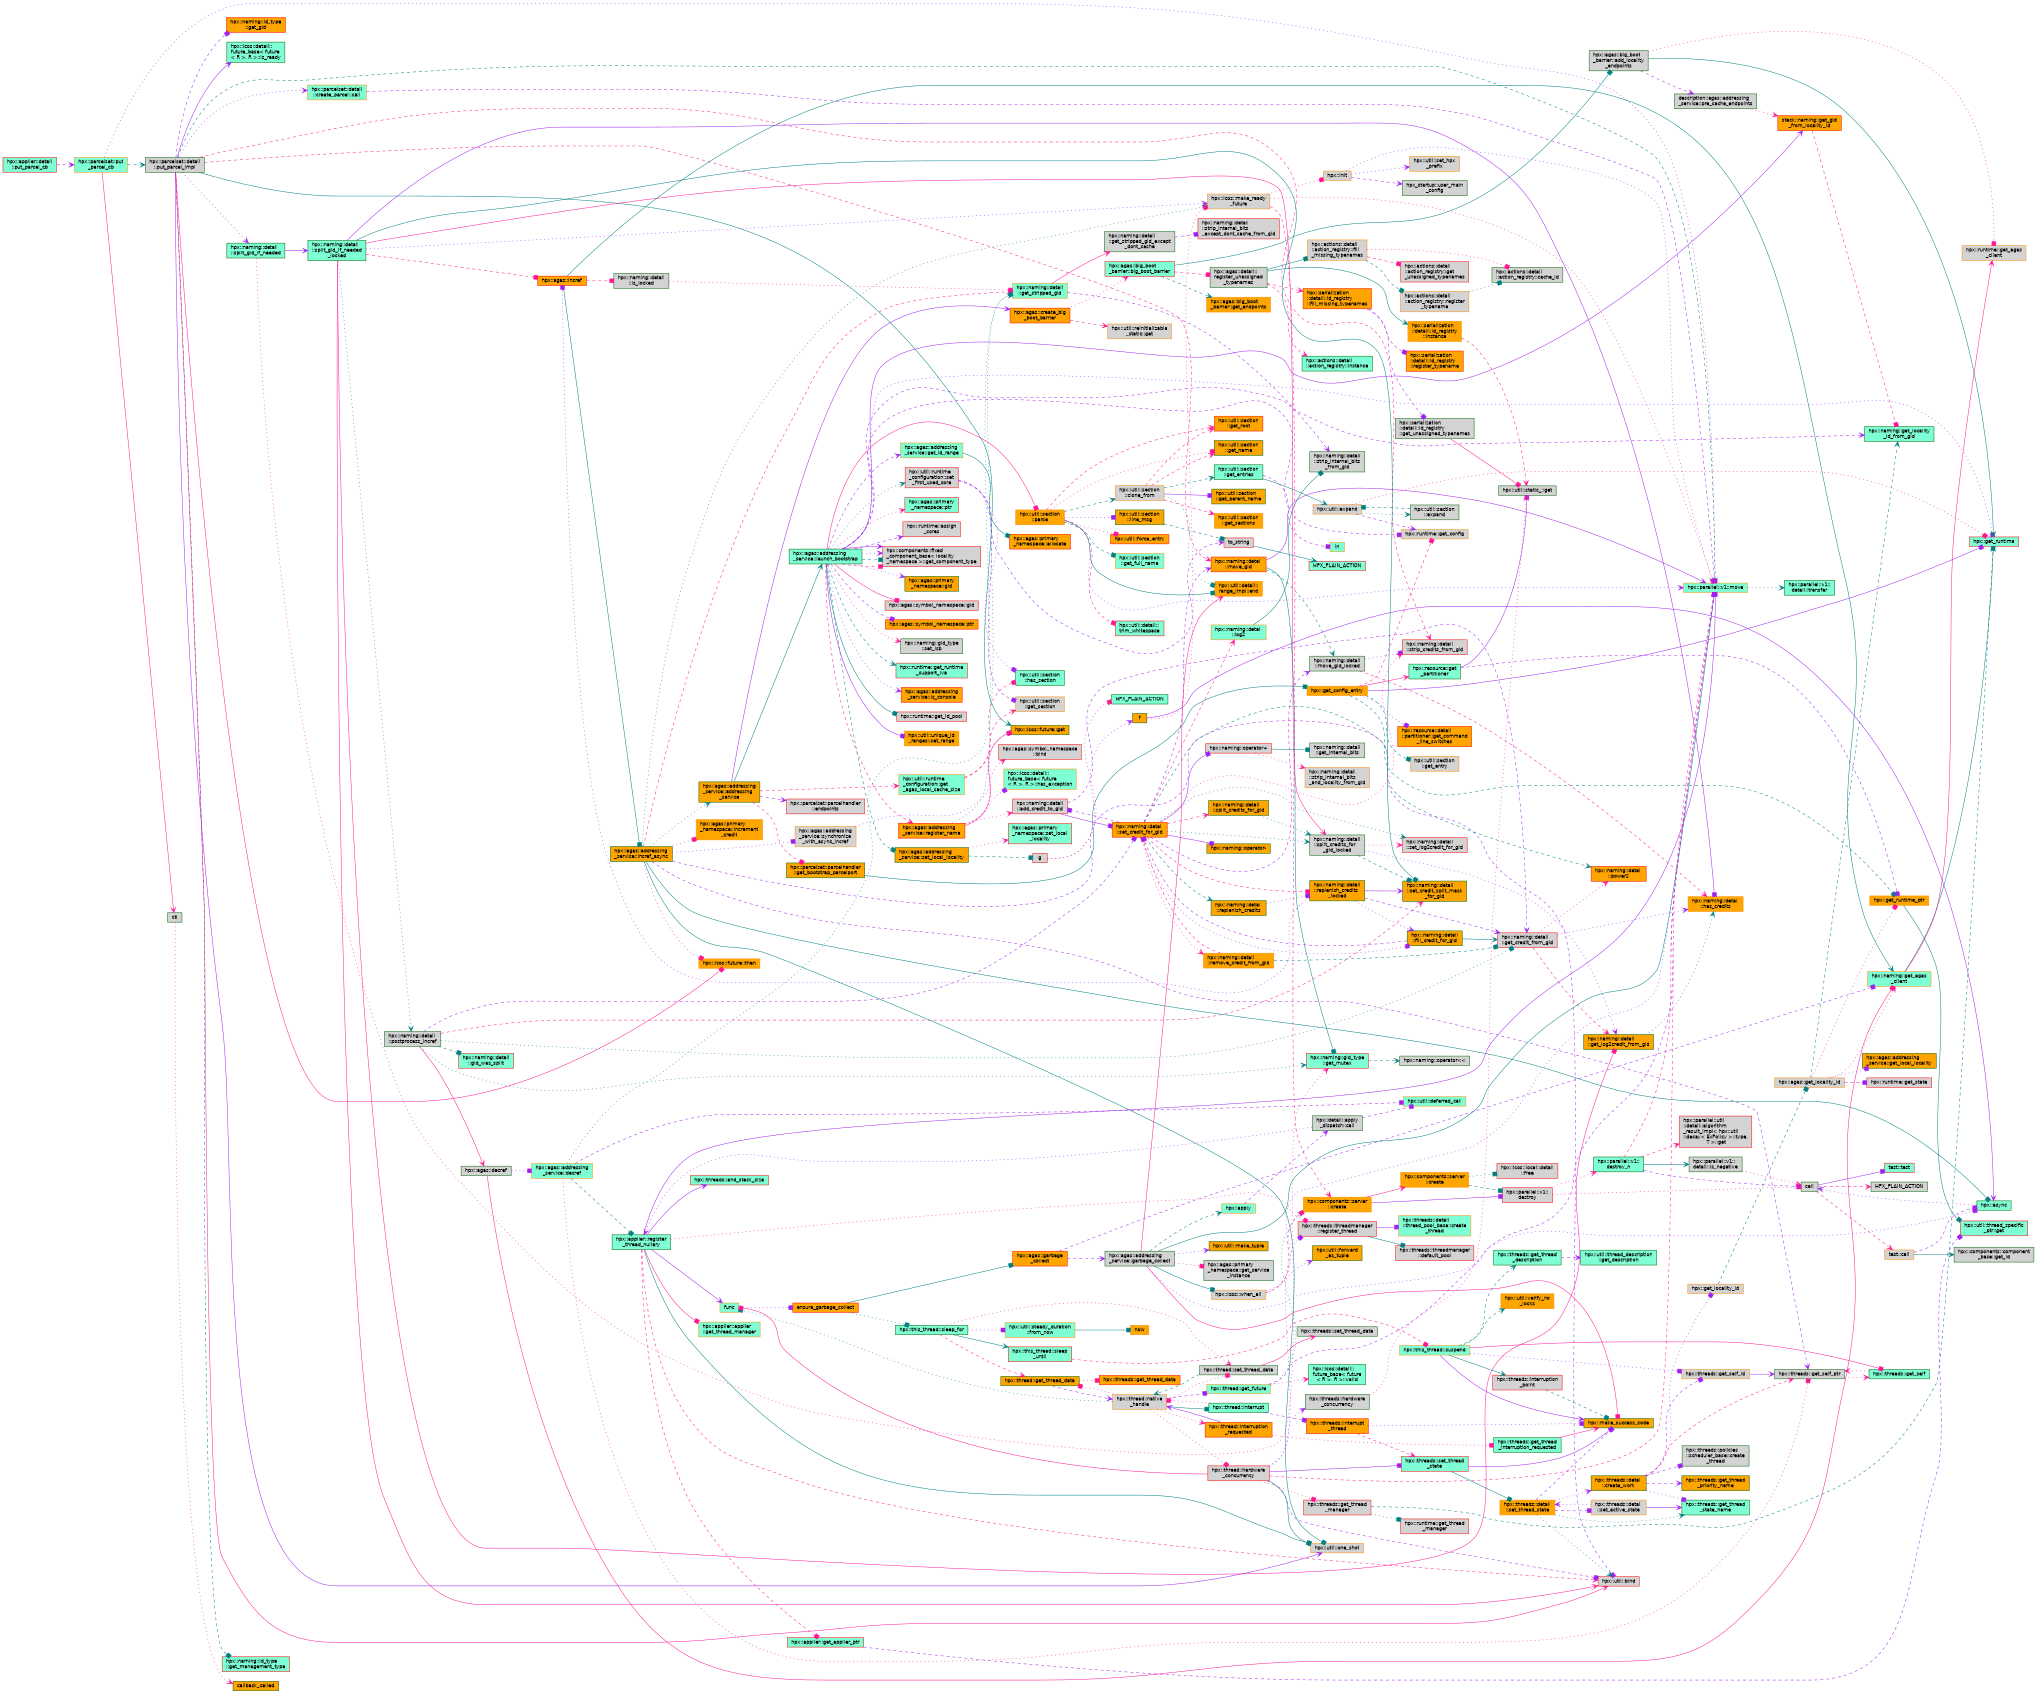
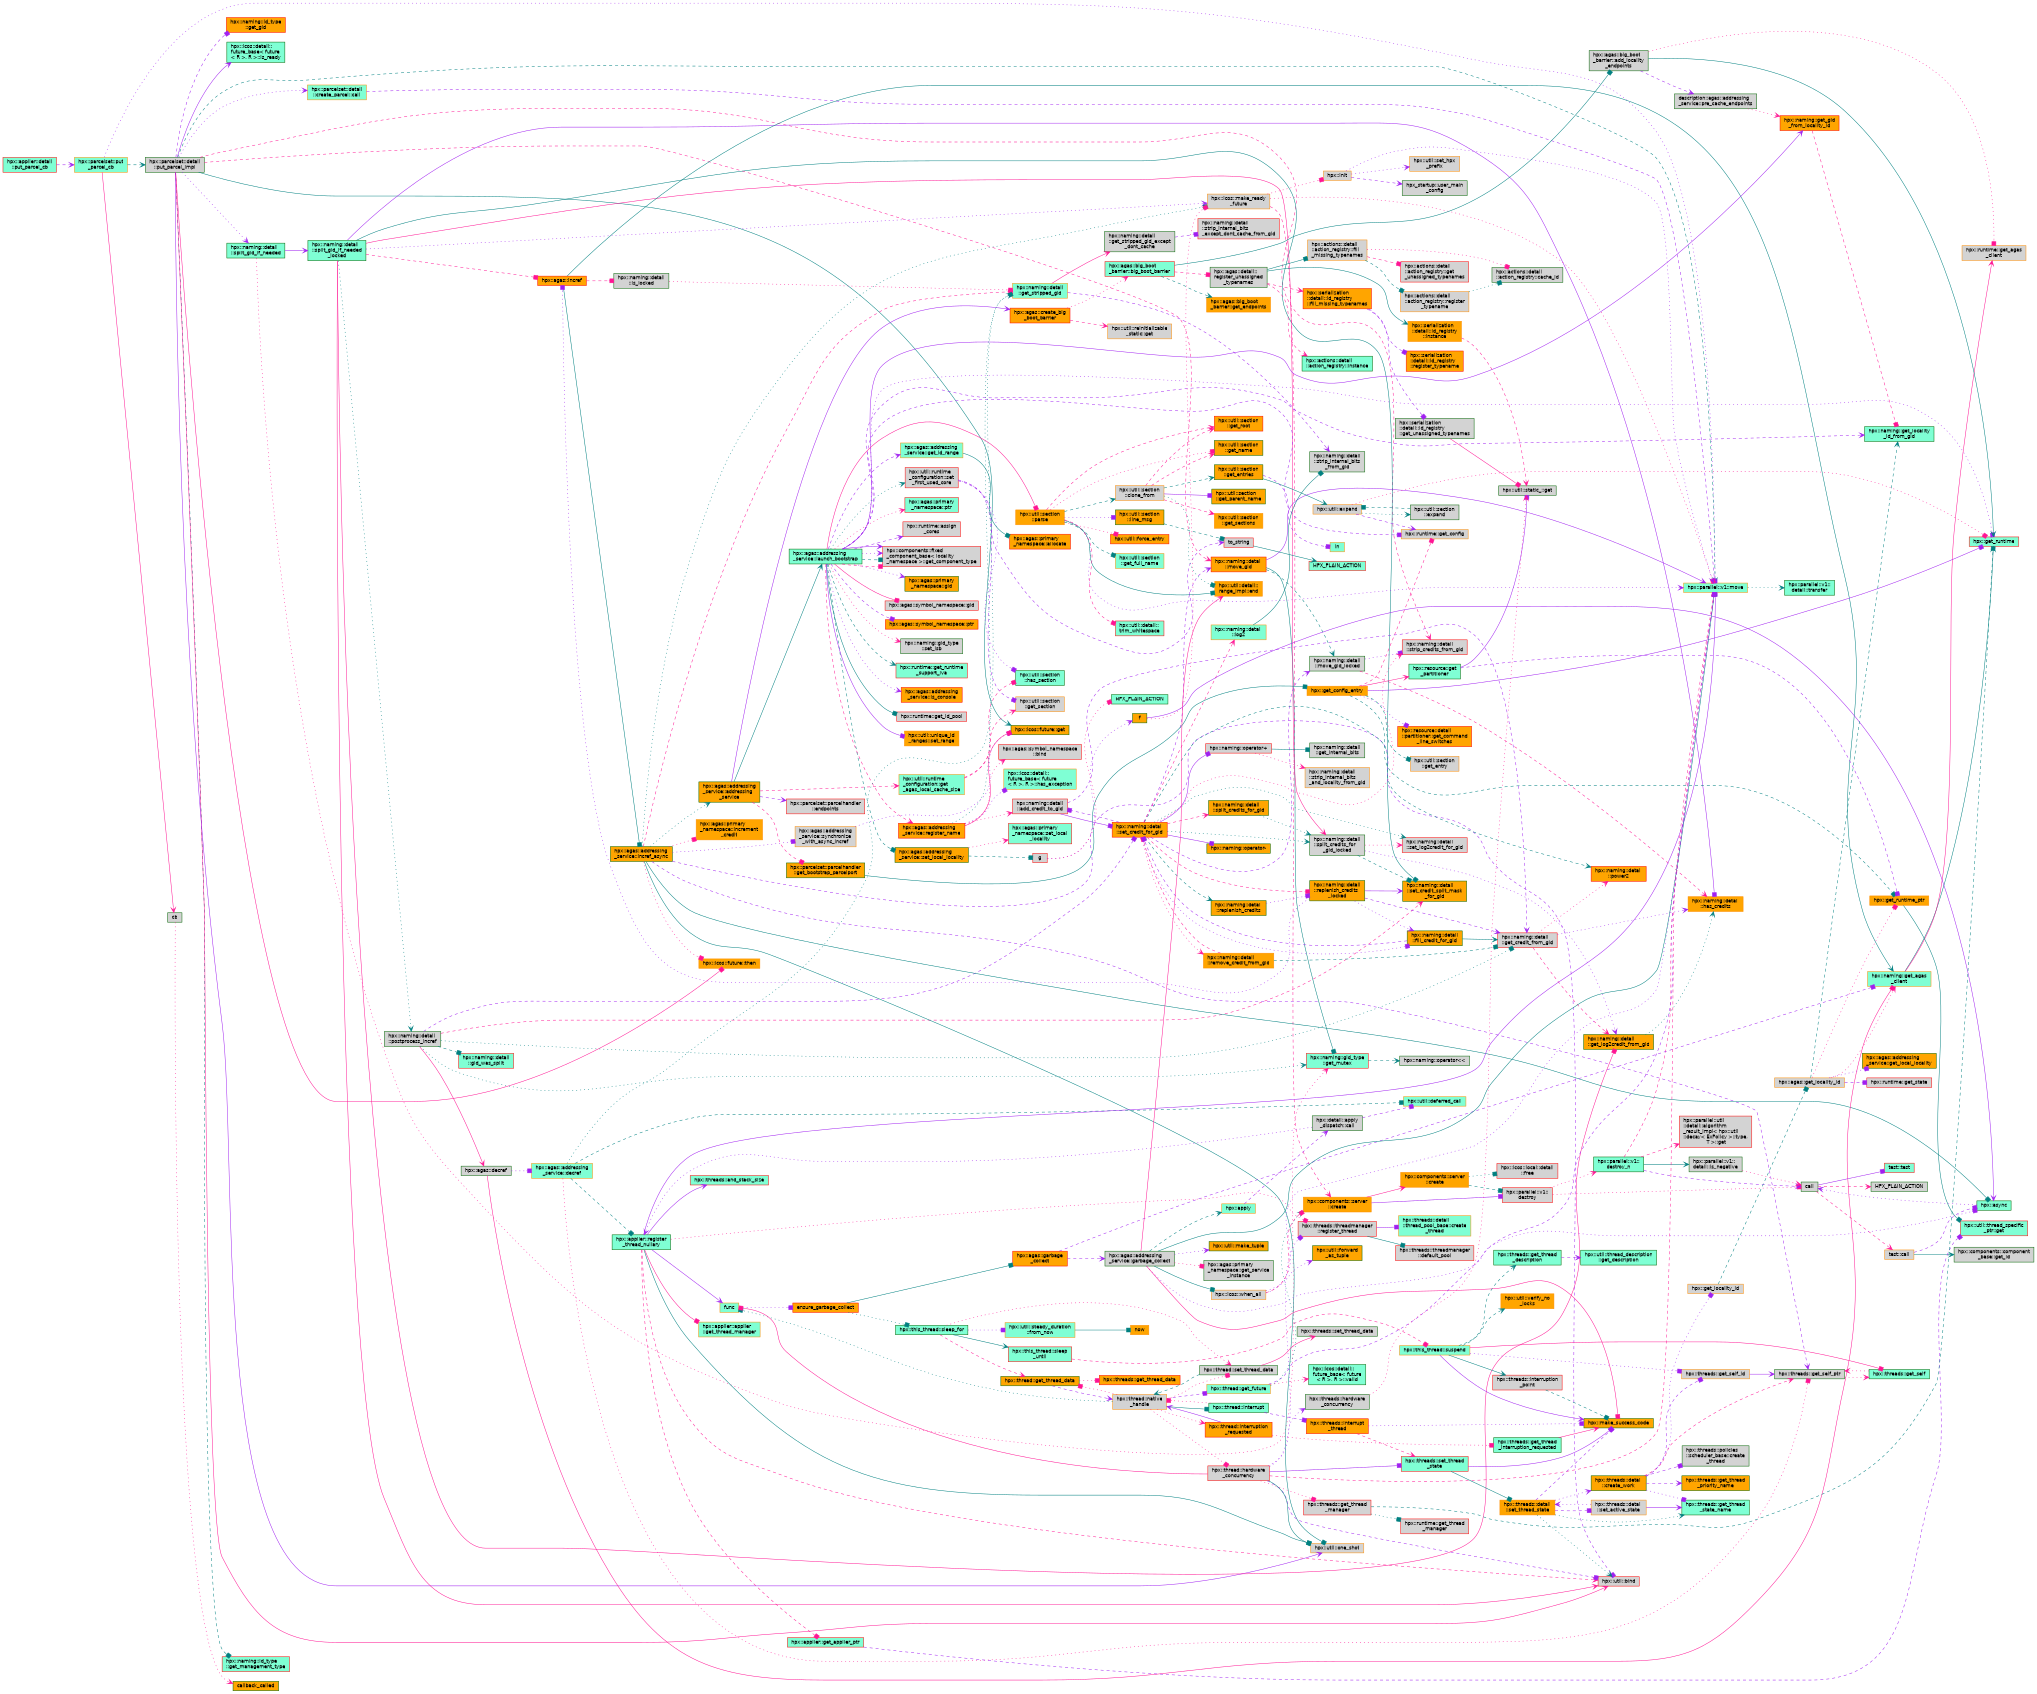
node "stack::naming::get_gid _from_locality_id": label "stack::naming::get_gid _from_locality_id" -> "hpx::naming::get_gid _from_locality_id"
node "hpx::util::section ::get_entries": fillcolor aquamarine -> orange
edge "hpx::agas::addressing _service::decref" -> "hpx::util::deferred_call": color purple -> teal
